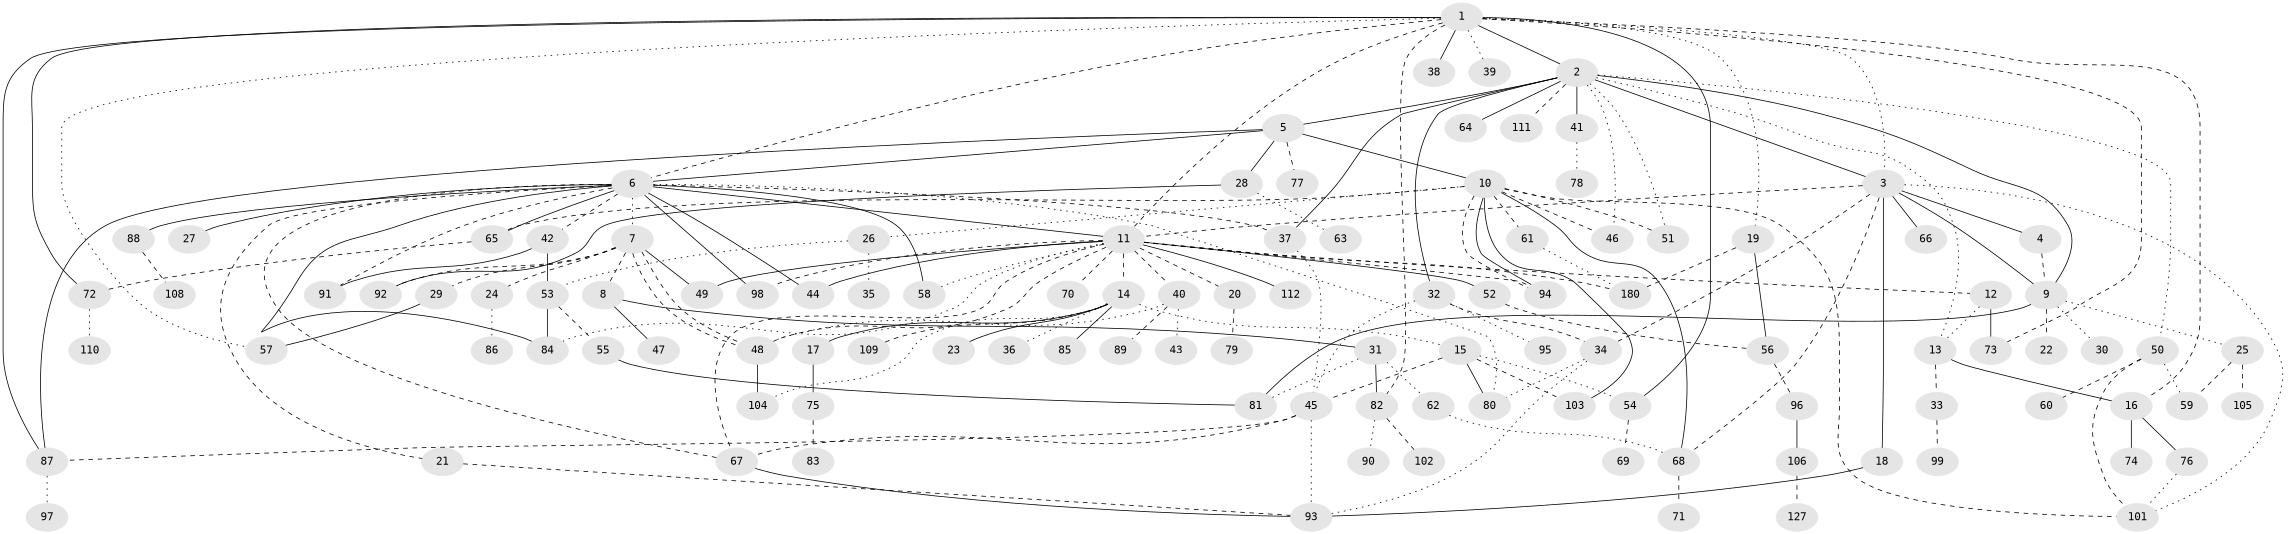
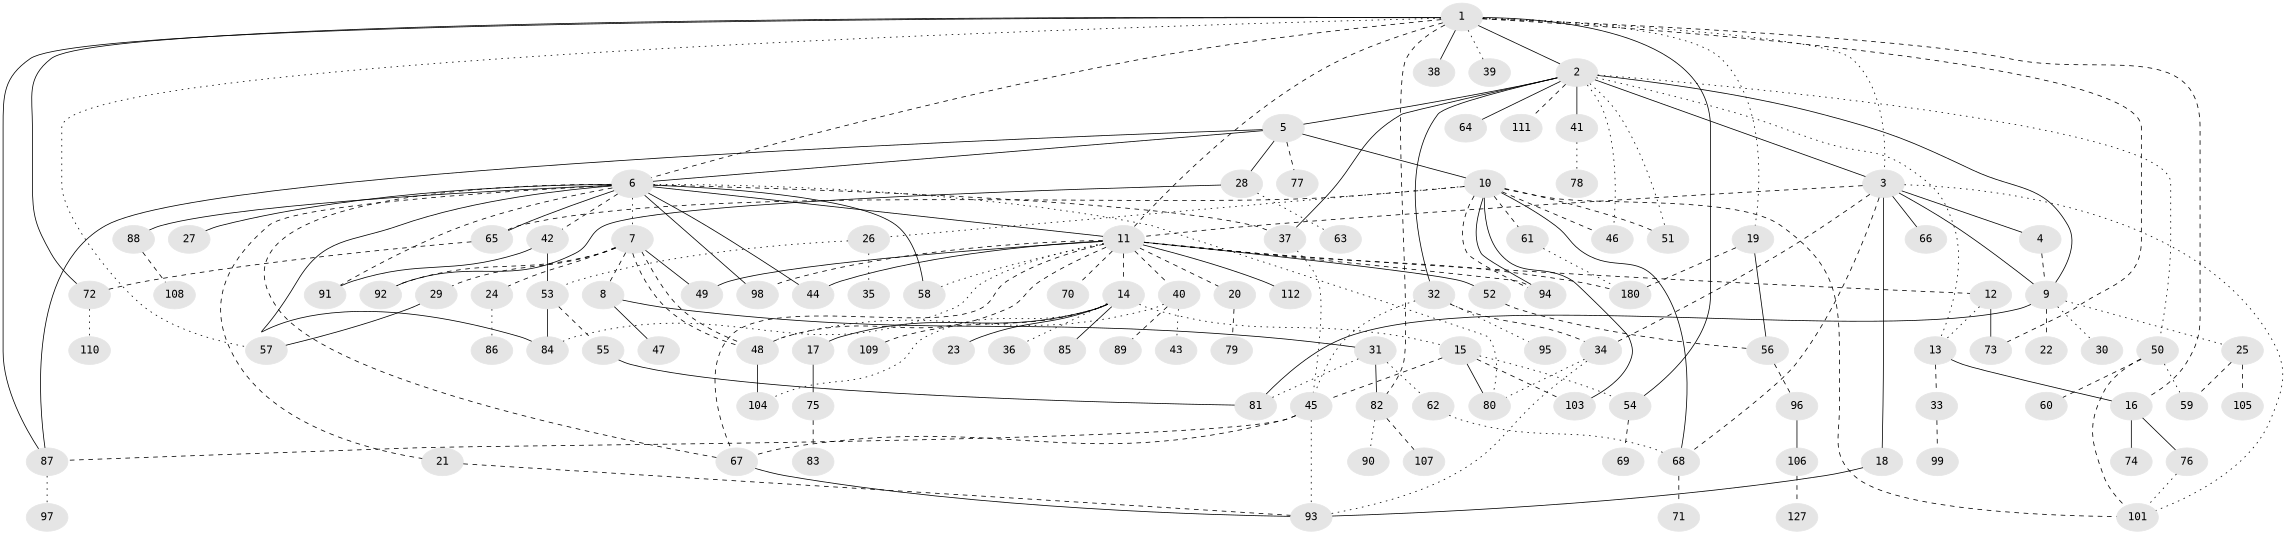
node "102": label "102" -> "107"
